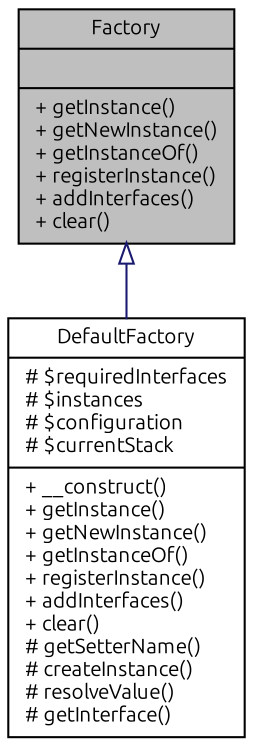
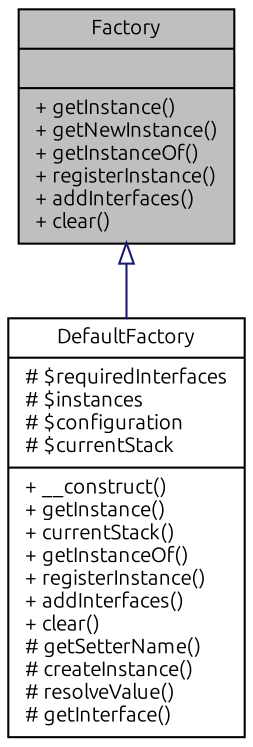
node "DefaultFactory": text "+ getNewInstance()" -> "+ currentStack()"
